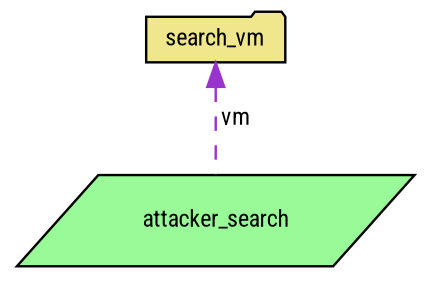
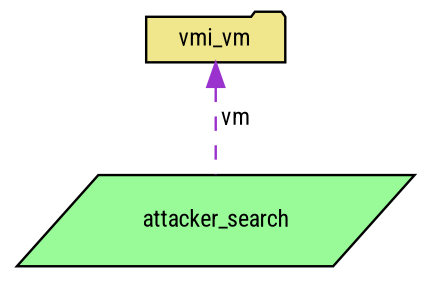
node "search_vm": label "search_vm" -> "vmi_vm"
